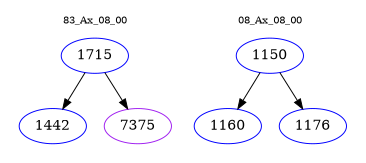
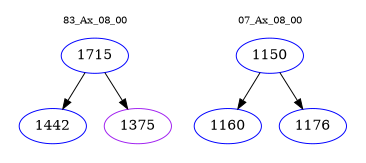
cluster "08_Ax_08_00": label "08_Ax_08_00" -> "07_Ax_08_00"
node "7375": label "7375" -> "1375"
